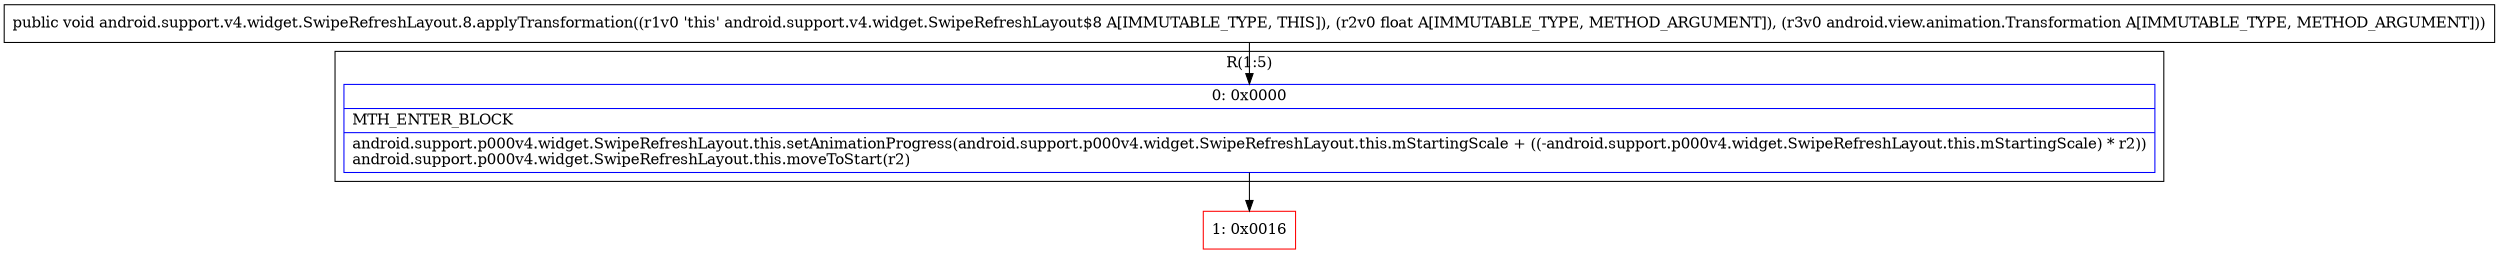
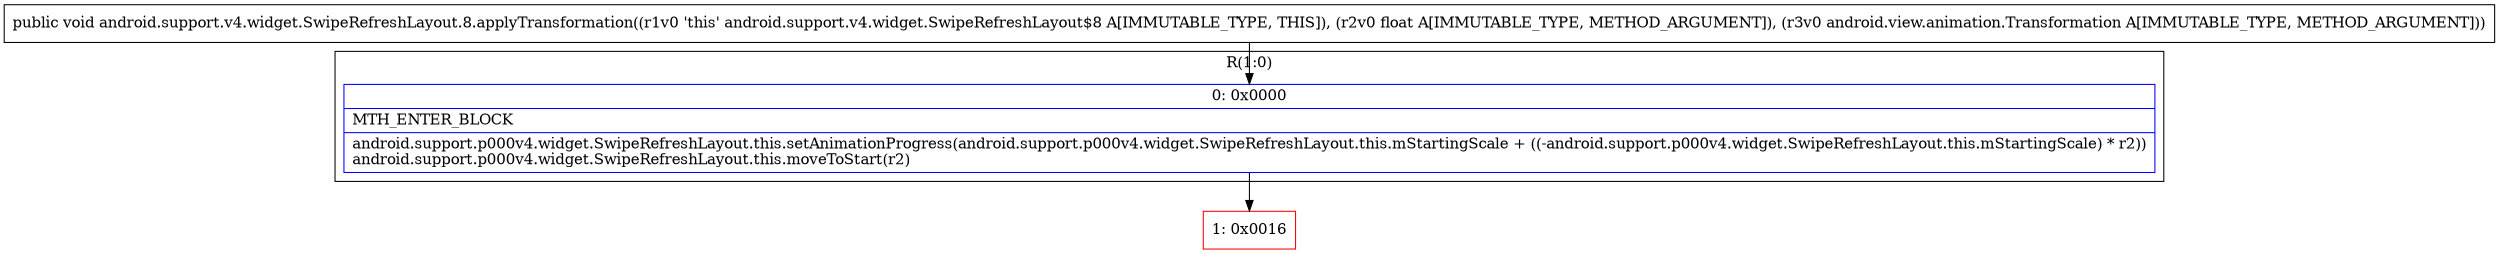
cluster "R(1:5)": label "R(1:5)" -> "R(1:0)"
